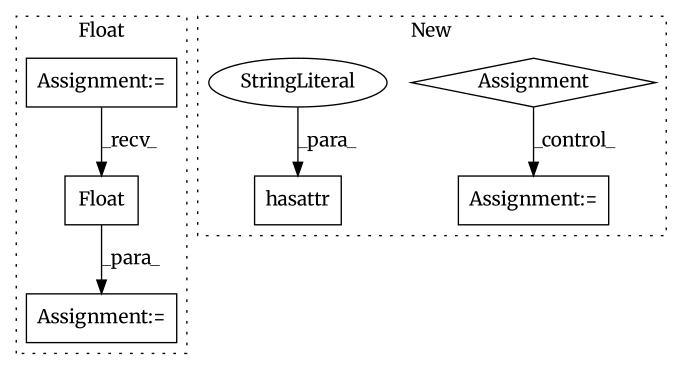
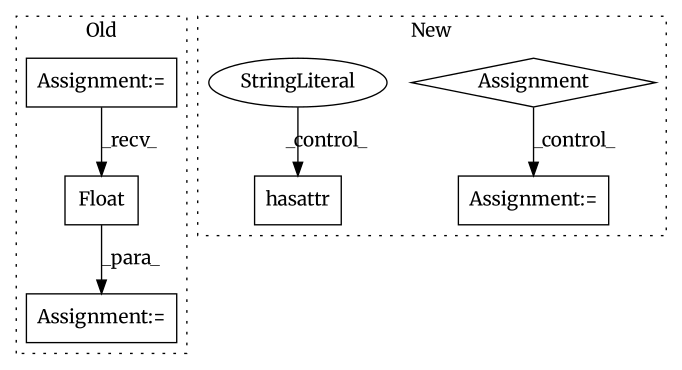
cluster "Float": label "Float" -> "Old"
edge "StringLiteral" -> "hasattr": label "_para_" -> "_control_"
